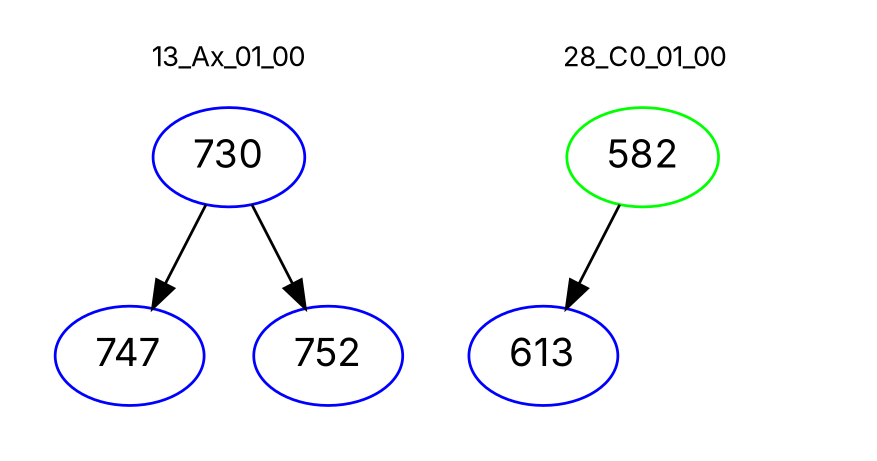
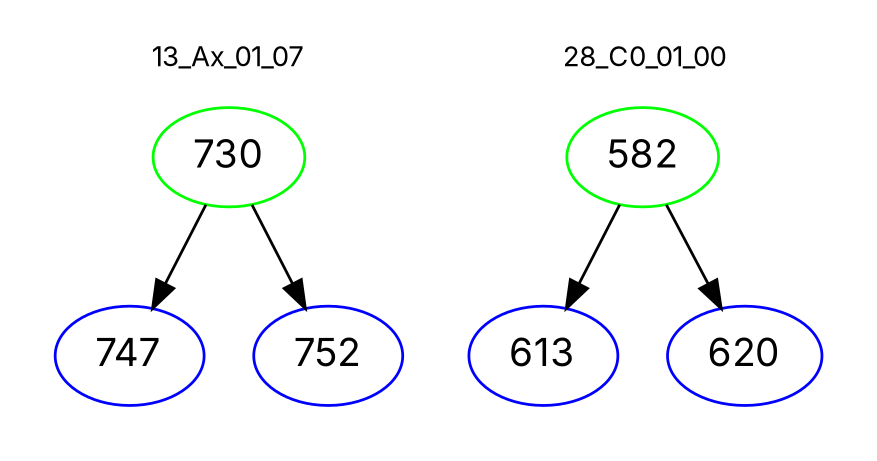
cluster "13_Ax_01_00": label "13_Ax_01_00" -> "13_Ax_01_07"
node "730": color blue -> green
node "620": added
